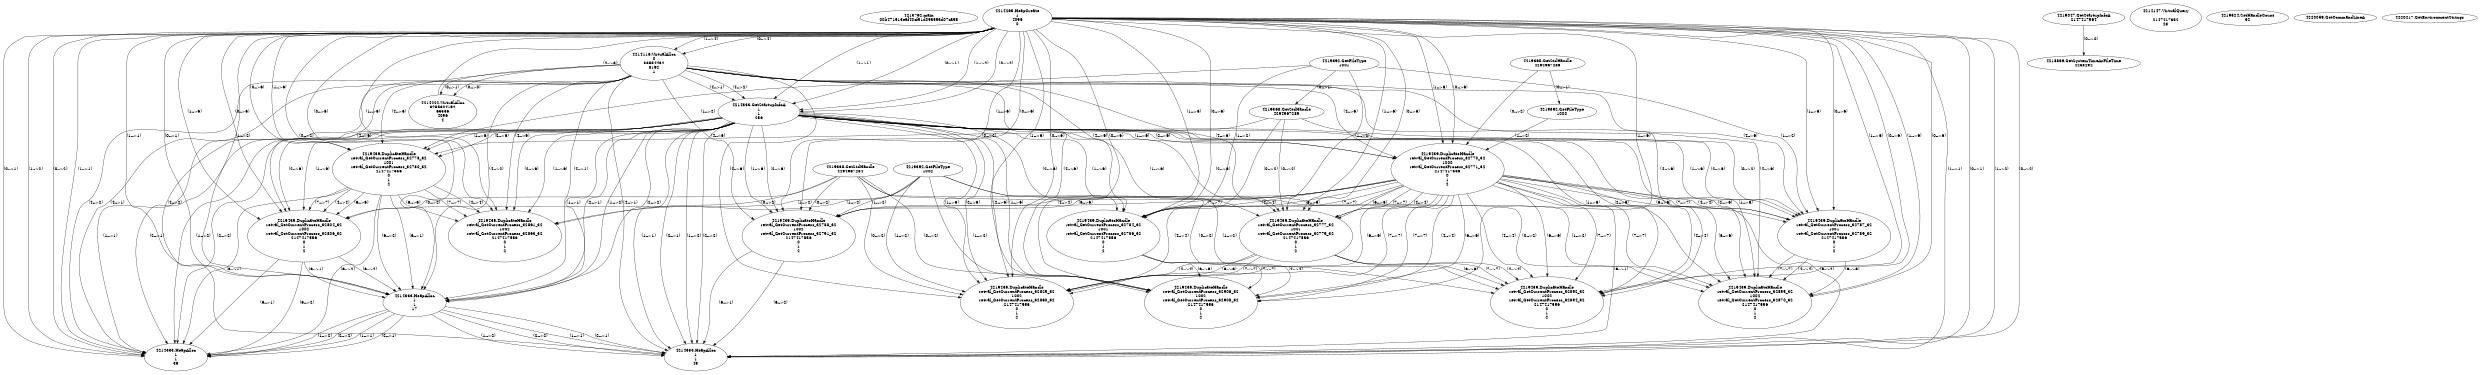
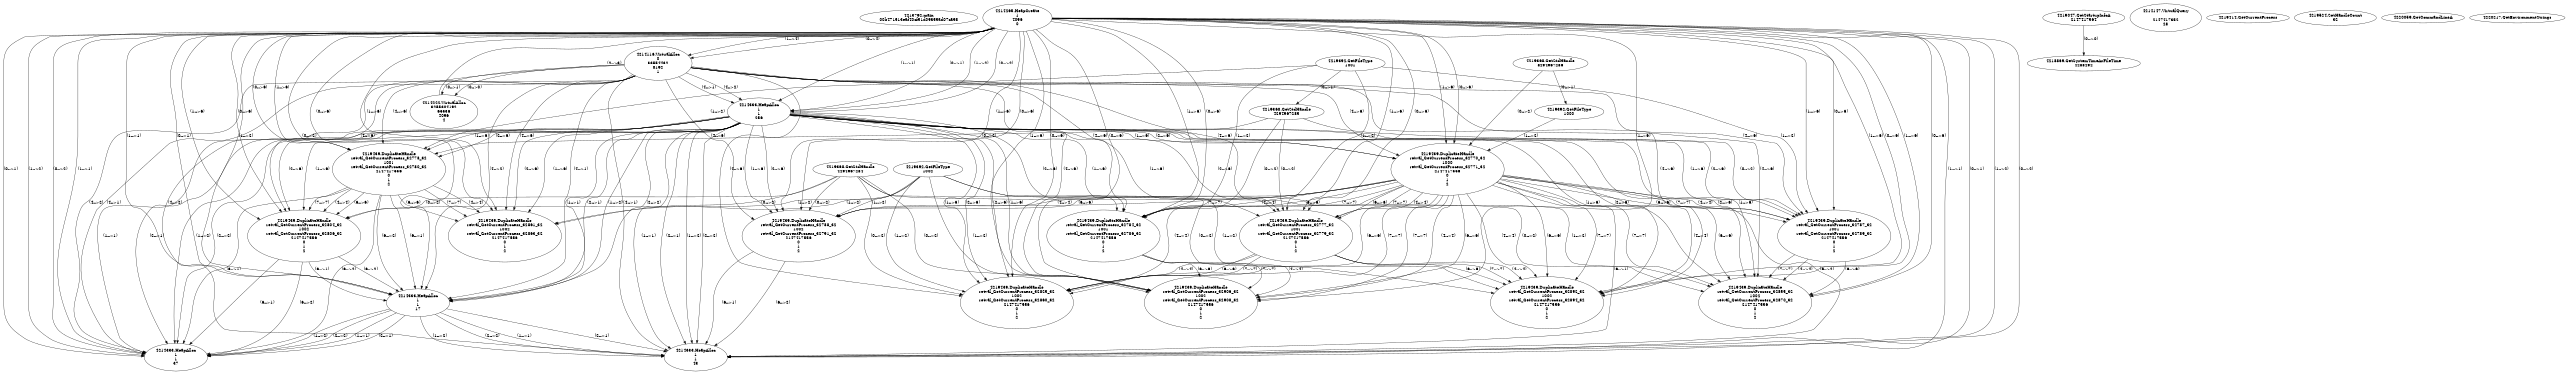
node "4219414.GetCurrentProcess": added
node "4219368.GetStdHandle 4294967286": label "4219368.GetStdHandle 4294967286" -> "4219368.GetStdHandle 8294967286"
node "4214333.GetStartupInfoA 1 1 256": label "4214333.GetStartupInfoA 1 1 256" -> "4214333.HeapAlloc 1 1 256"
node "4214333.HeapAlloc 1 1 36": label "4214333.HeapAlloc 1 1 36" -> "4214333.HeapAlloc 1 1 37"
